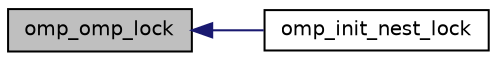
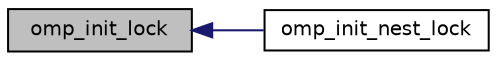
node "omp_omp_lock": label "omp_omp_lock" -> "omp_init_lock"
